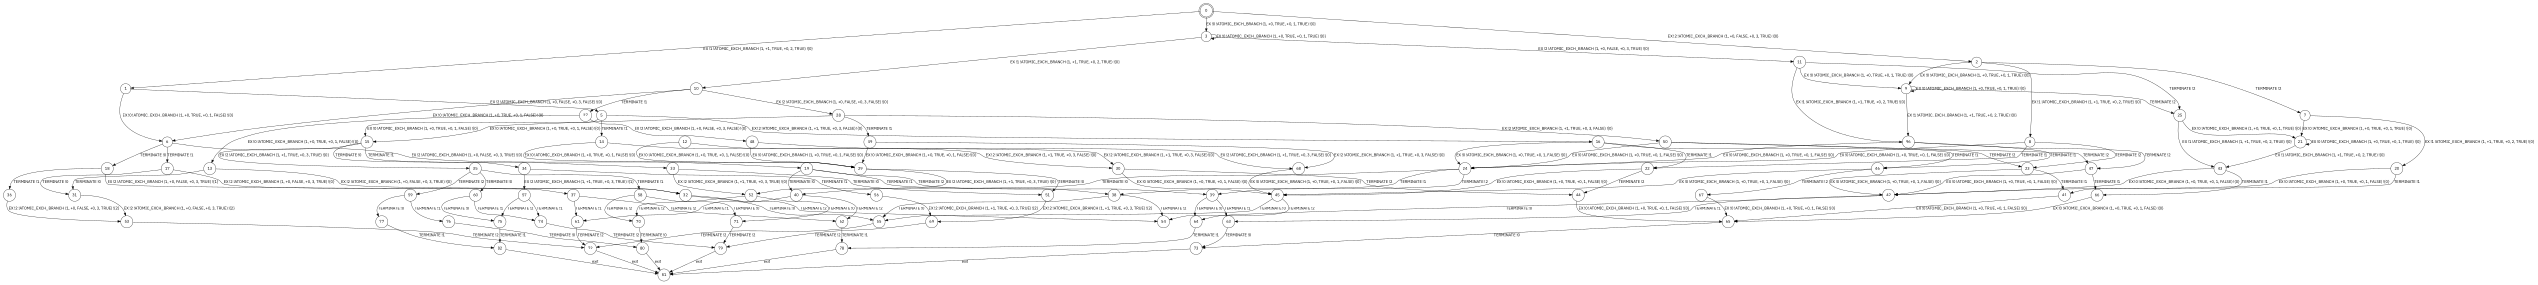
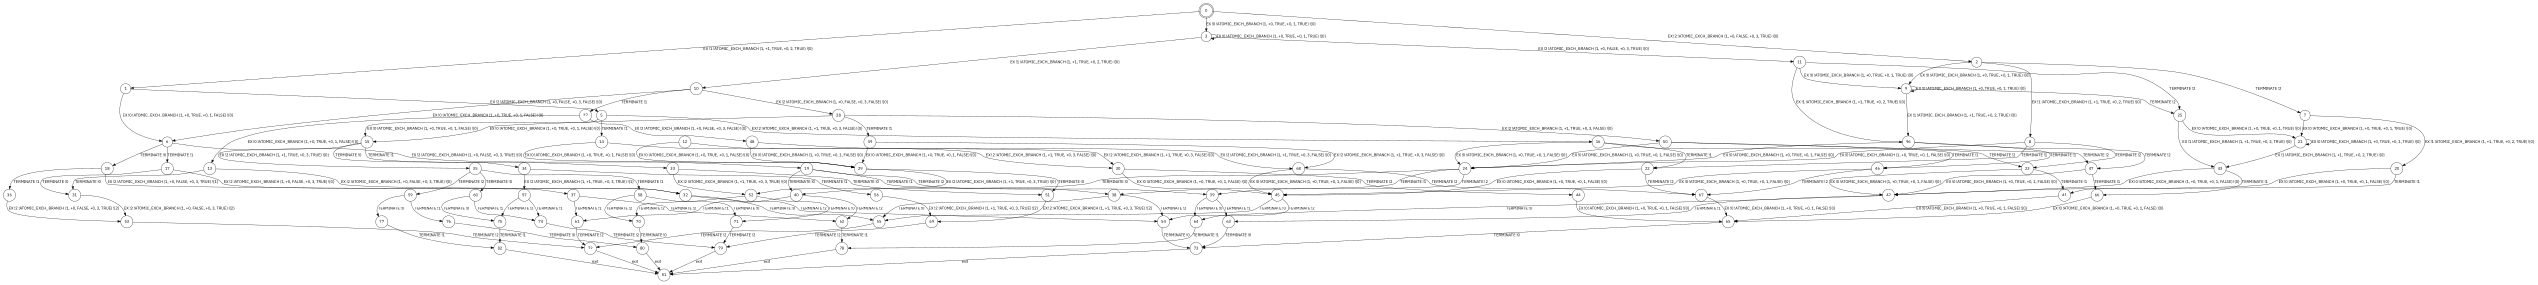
edge "22" -> "44": now "22" -> "67"
edge "68" -> "67": added, label "TERMINATE !2"
edge "54" -> "73": added, label "TERMINATE !0"
